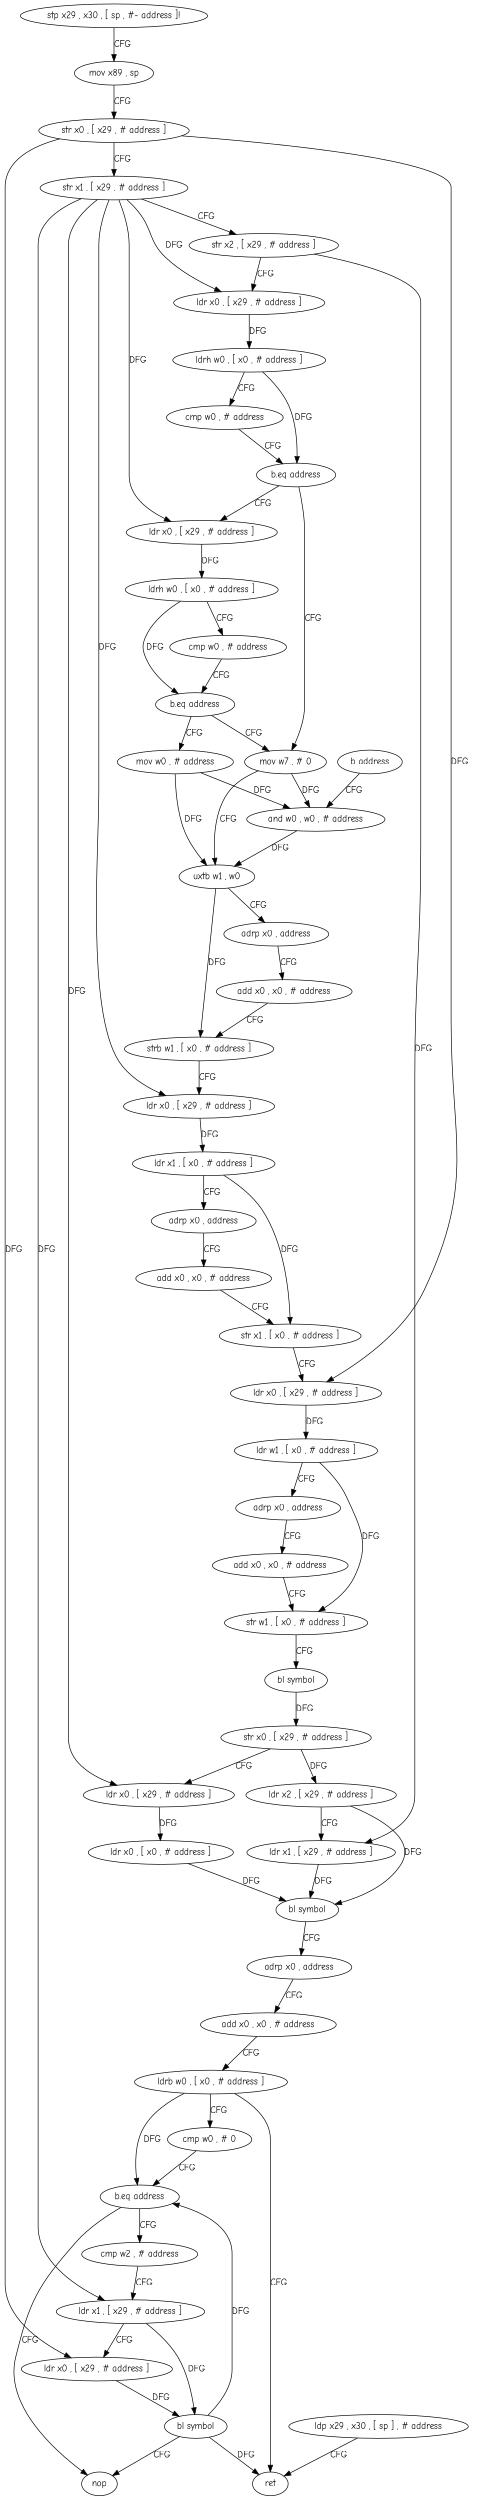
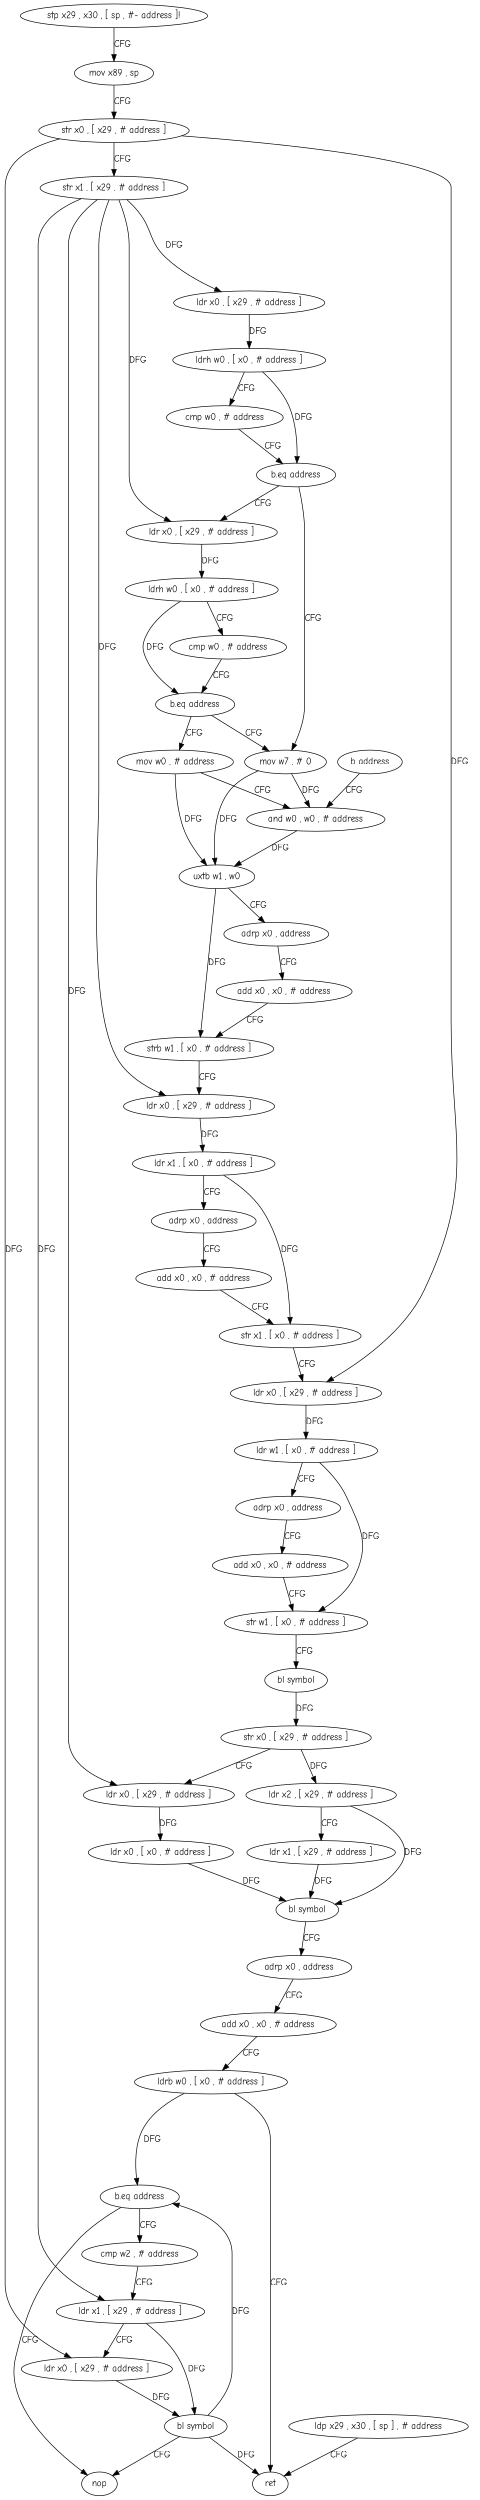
node "str x2 , [ x29 , # address ]": removed
edge "mov w0 , # address" -> "and w0 , w0 , # address": label "DFG" -> "CFG"
edge "mov w7 , # 0" -> "uxtb w1 , w0": label "CFG" -> "DFG"
node "cmp w0 , # 0": removed
